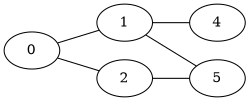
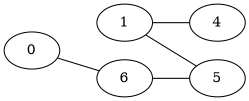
edge "1" -- "0": removed
node "2": label "2" -> "6"
